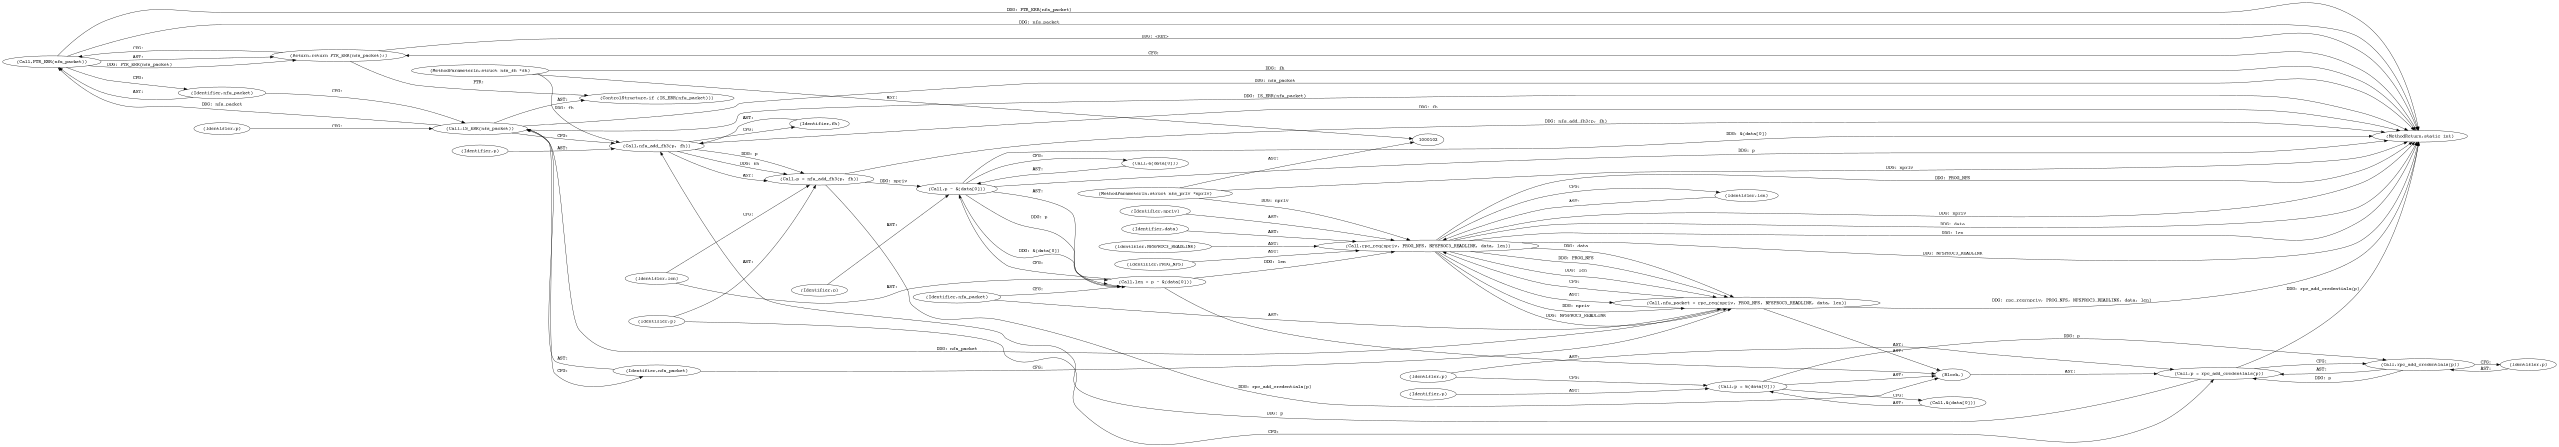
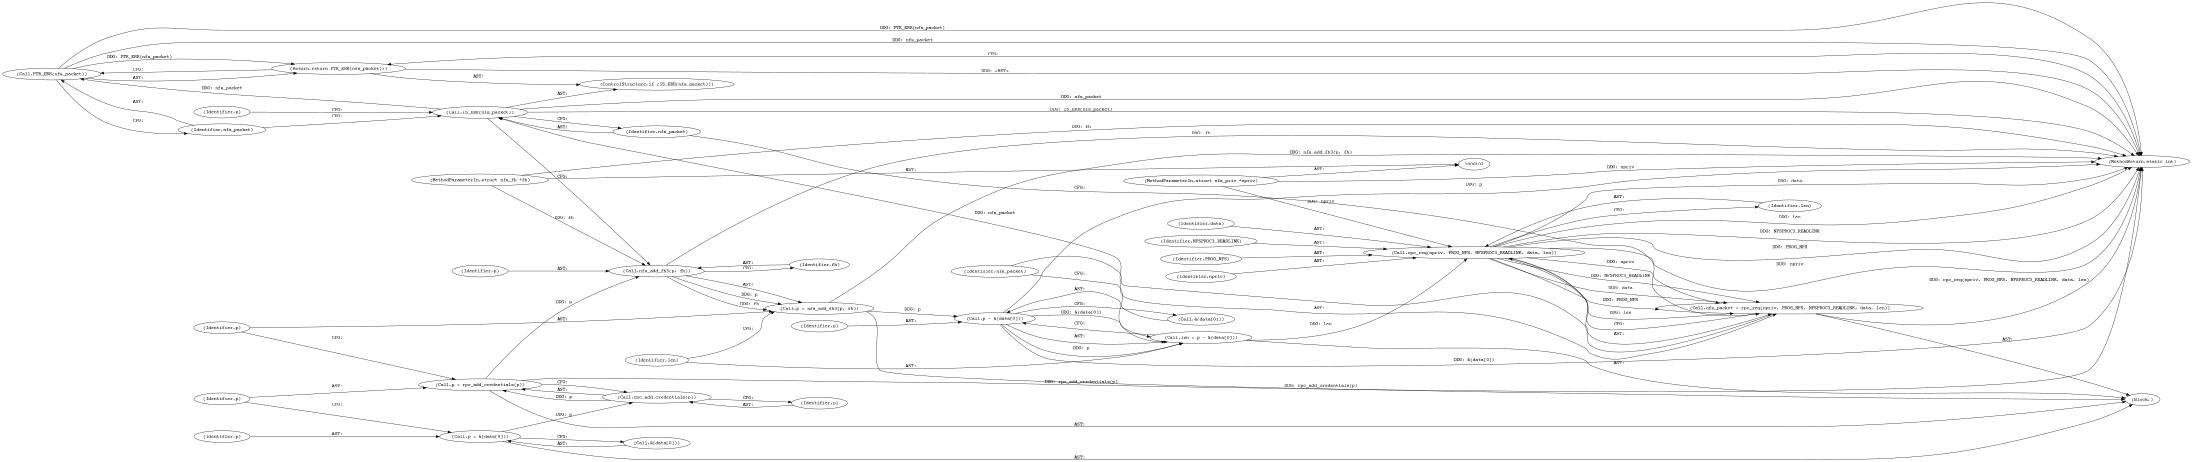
edge "(Return,return PTR_ERR(nfs_packet);)" -> "(ControlStructure,if (IS_ERR(nfs_packet)))": label "PTR: " -> "AST: "
edge "(Call,p = nfs_add_fh3(p, fh))" -> "(Call,p - &(data[0]))": label "DDG: npriv" -> "DDG: p"
edge "(Block,)" -> "(Call,p = rpc_add_credentials(p))": reversed
